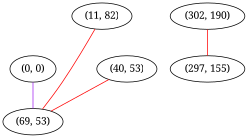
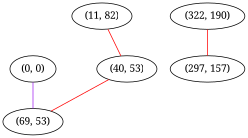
node "(302, 190)": label "(302, 190)" -> "(322, 190)"
node "(297, 155)": label "(297, 155)" -> "(297, 157)"
edge "(11, 82)" -- "(69, 53)": now "(11, 82)" -- "(40, 53)"
